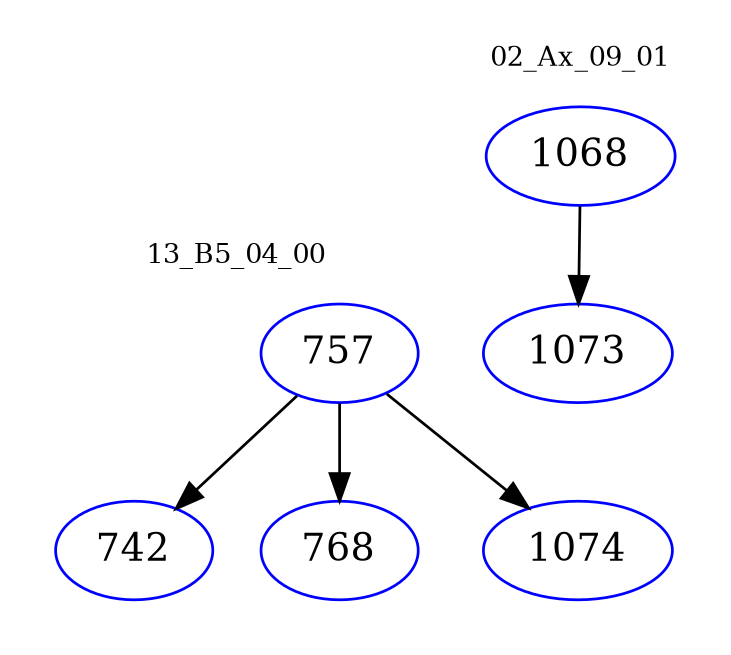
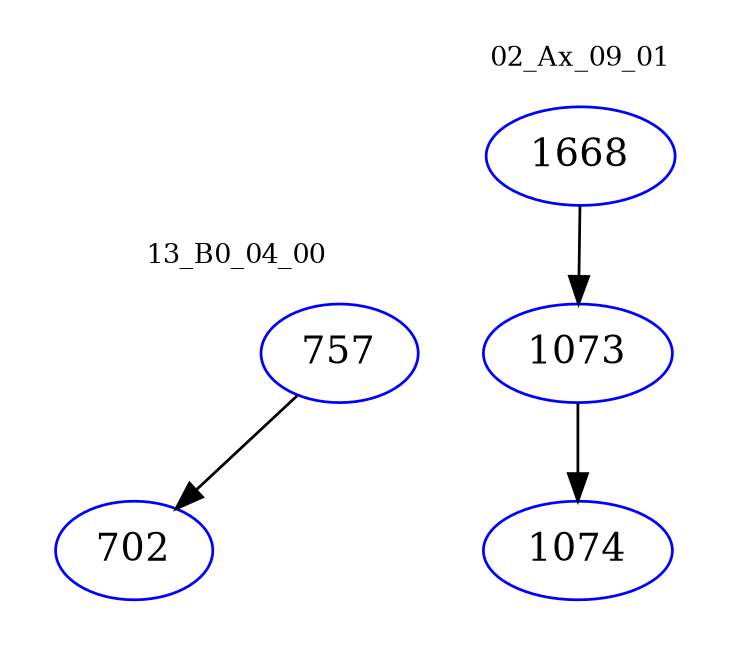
node "1068": label "1068" -> "1668"
cluster "13_B5_04_00": label "13_B5_04_00" -> "13_B0_04_00"
edge "757" -> "1074": now "1073" -> "1074"
node "742": label "742" -> "702"
node "768": removed
